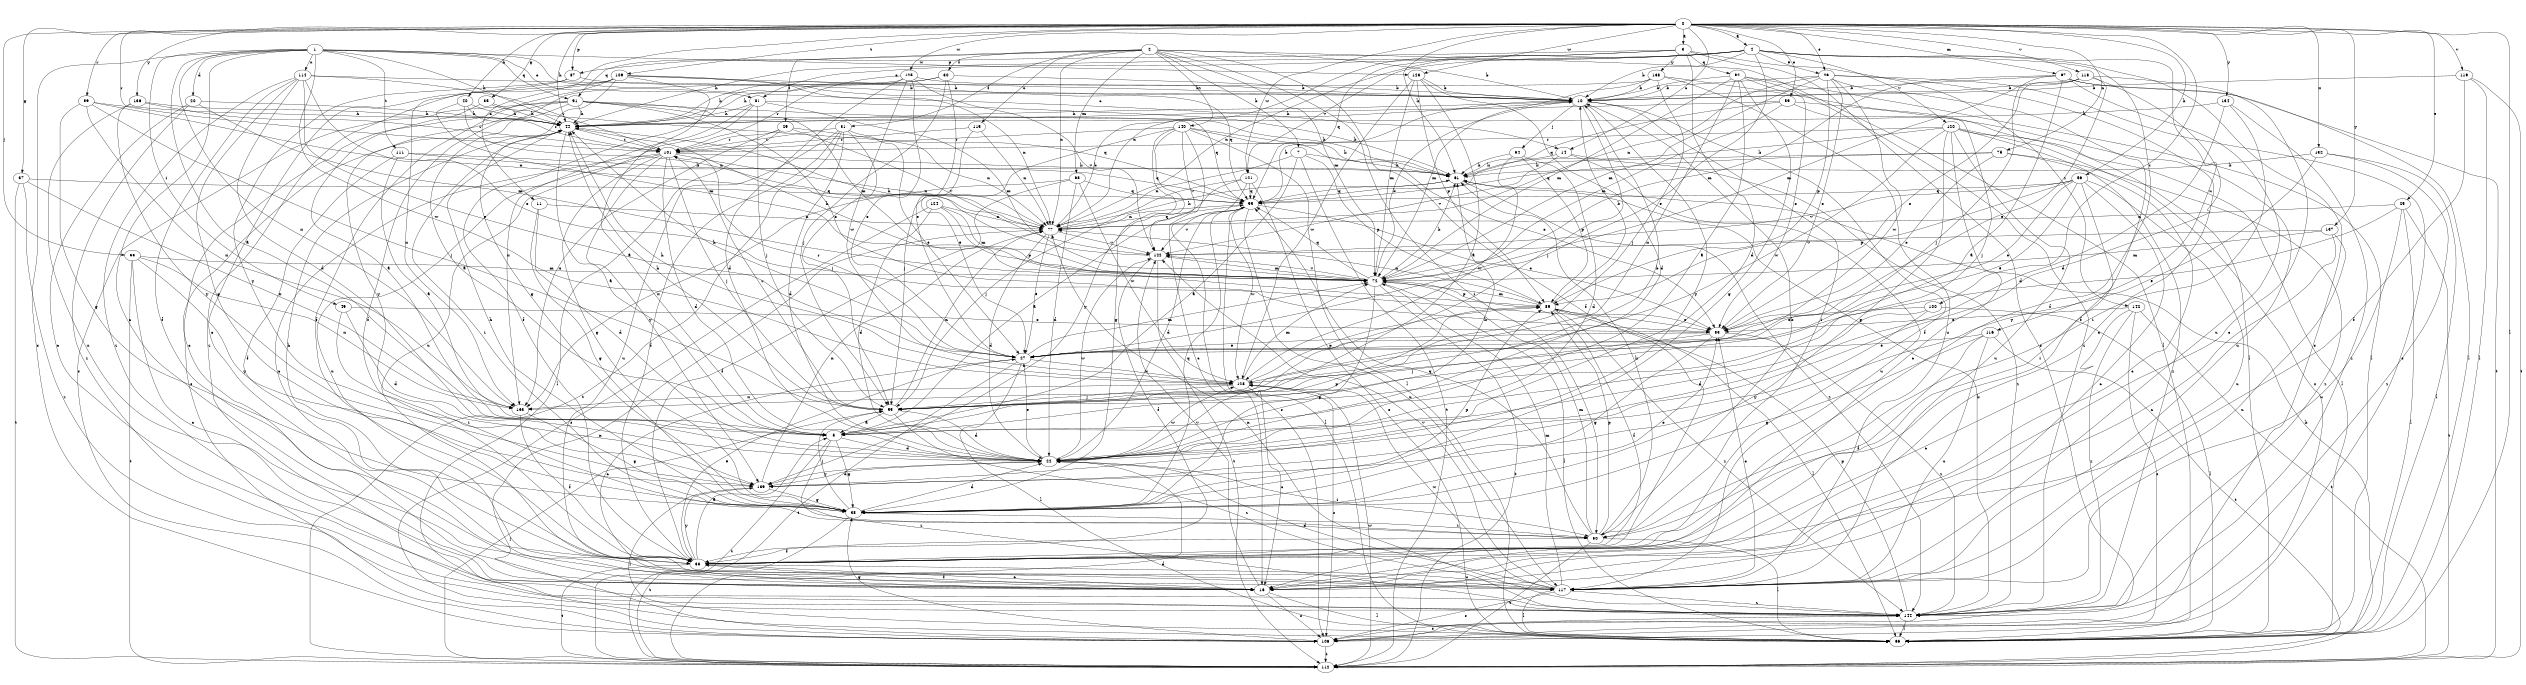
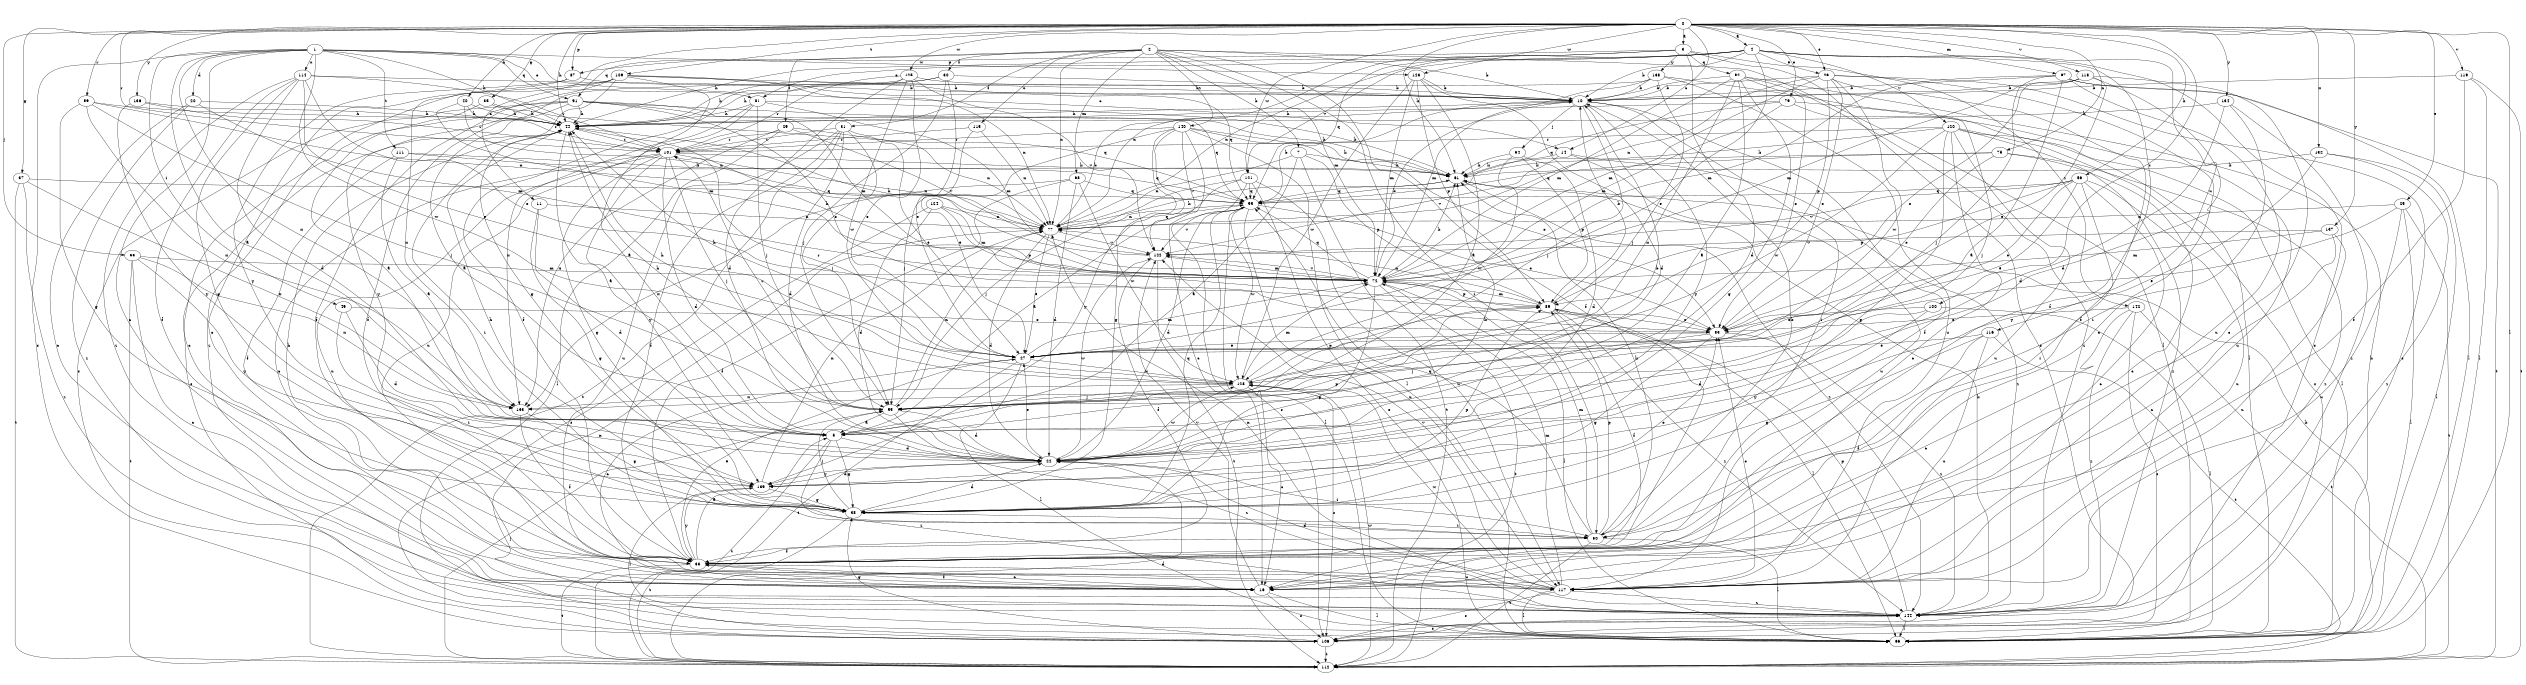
node "59": label "59" -> "79"
edge "92" -> "66": label "l" -> "h"
edge "136" -> "117": now "121" -> "117"
